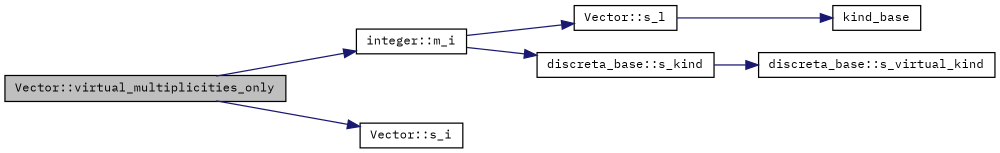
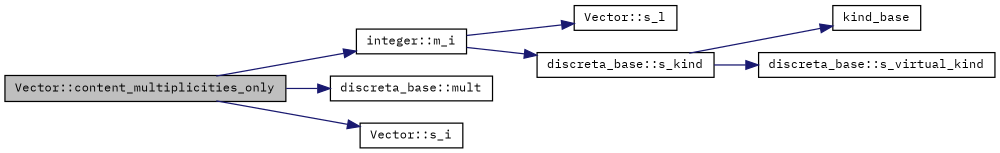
edge "Vector::s_l" -> "kind_base": now "discreta_base::s_kind" -> "kind_base"
node "Vector::virtual_multiplicities_only": label "Vector::virtual_multiplicities_only" -> "Vector::content_multiplicities_only"
node "discreta_base::mult": added
